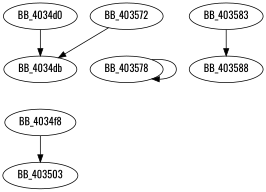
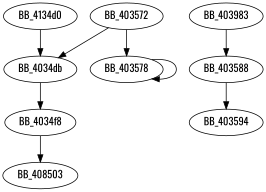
node "BB_4034d0": label "BB_4034d0" -> "BB_4134d0"
node "BB_403583": label "BB_403583" -> "BB_403983"
edge "BB_403572" -> "BB_403578": added
edge "BB_4034db" -> "BB_4034f8": added
node "BB_403594": added
node "BB_403503": label "BB_403503" -> "BB_408503"
